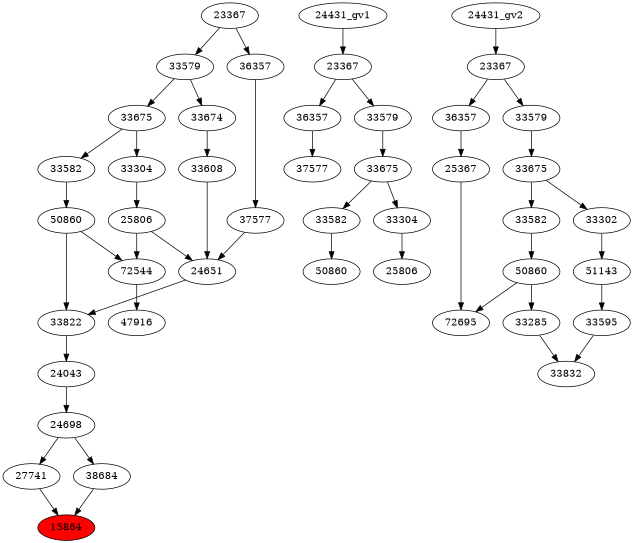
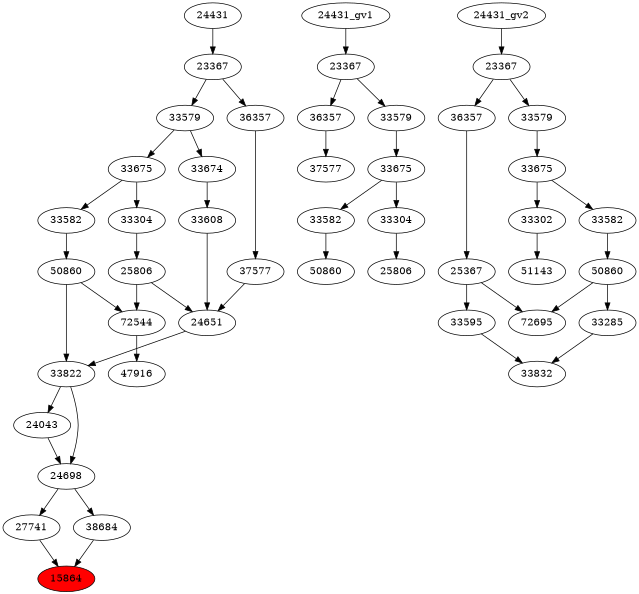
node "24431": added
edge "51143" -> "33595": now "25367" -> "33595"
edge "33822" -> "24698": added
